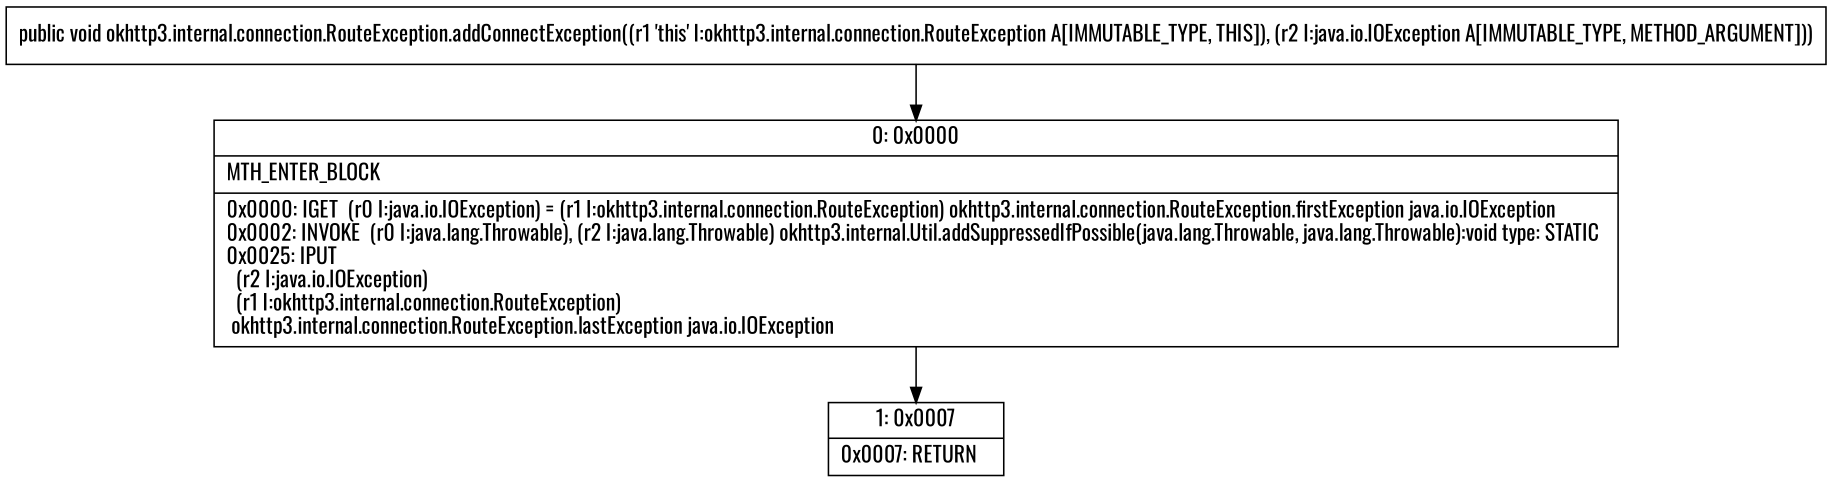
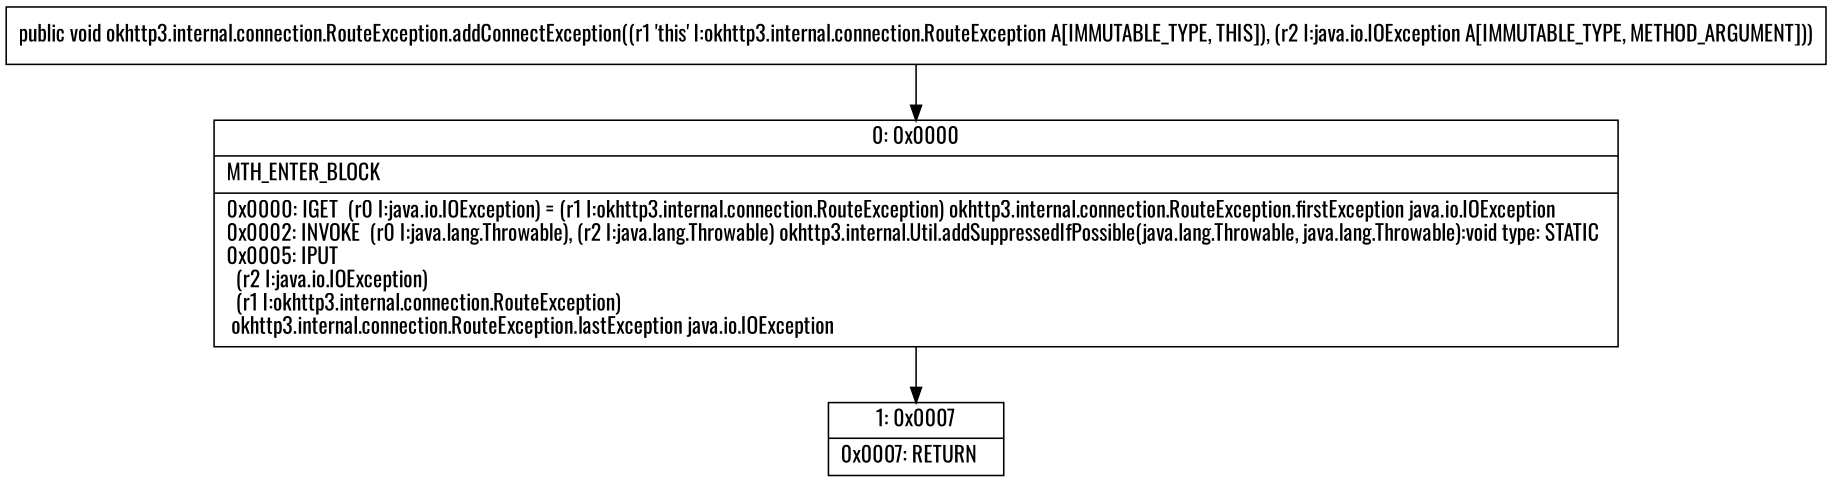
node "0: 0x0000": text "0x0025: IPUT" -> "0x0005: IPUT"
